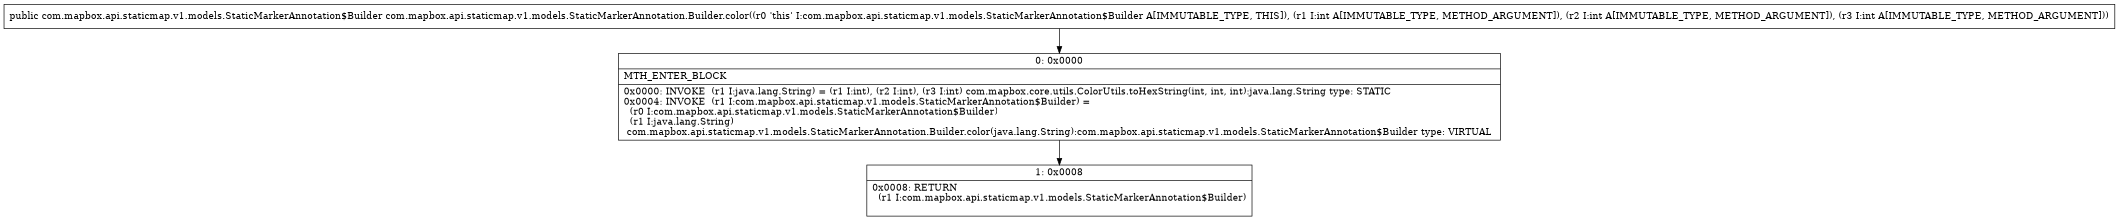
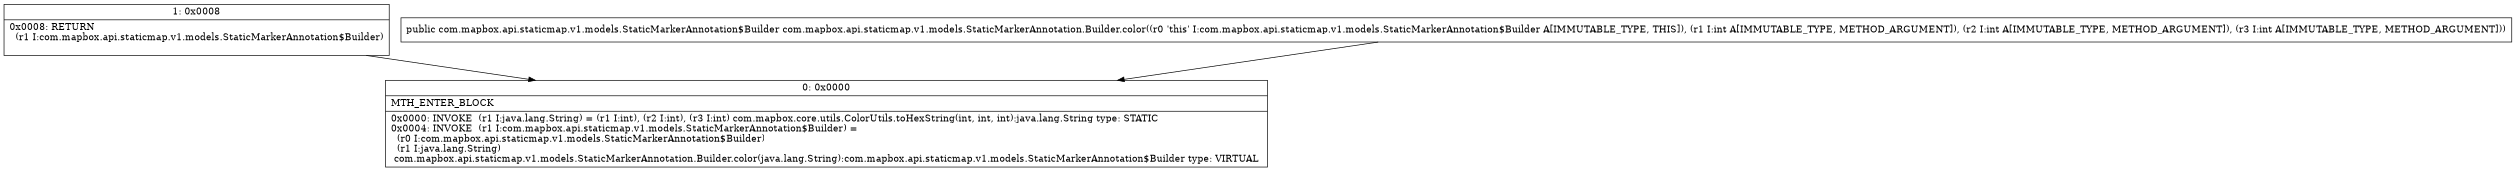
edge "0: 0x0000" -> "1: 0x0008": reversed
